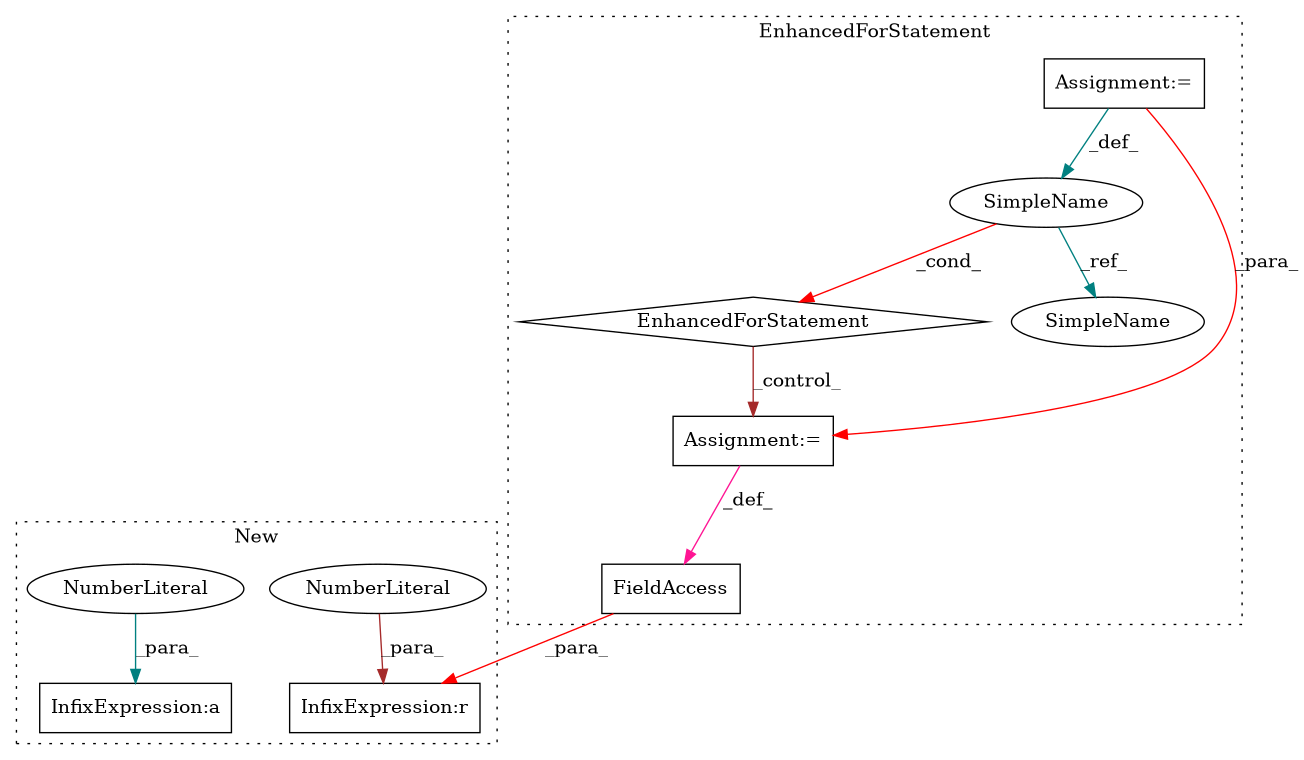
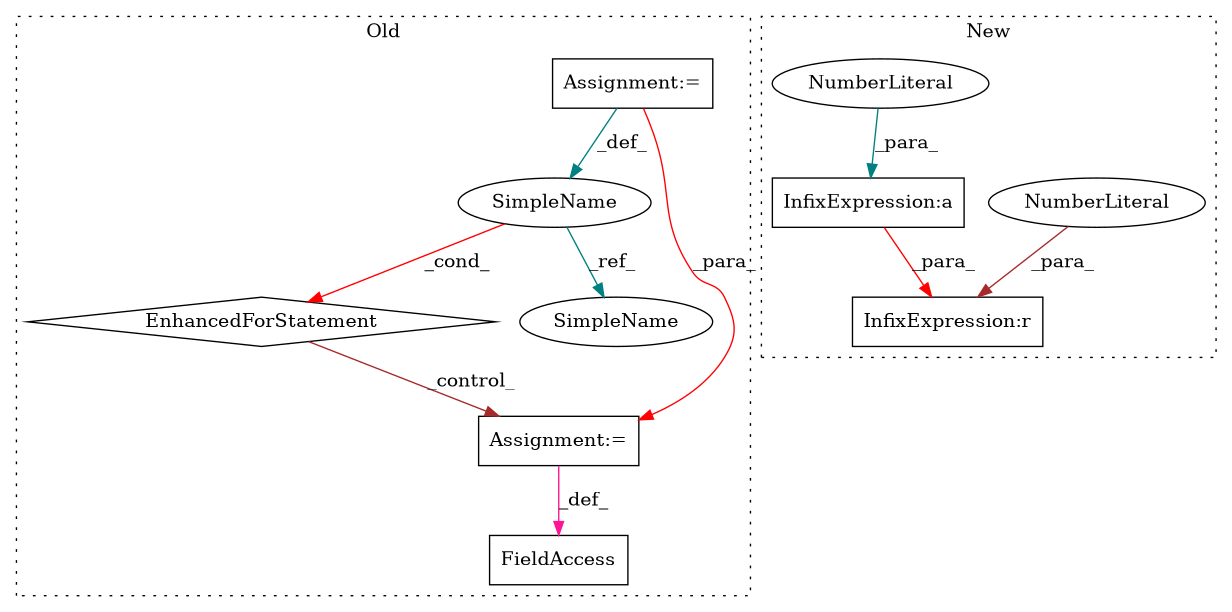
cluster "EnhancedForStatement": label "EnhancedForStatement" -> "Old"
edge "FieldAccess" -> "InfixExpression:r": now "InfixExpression:a" -> "InfixExpression:r"
